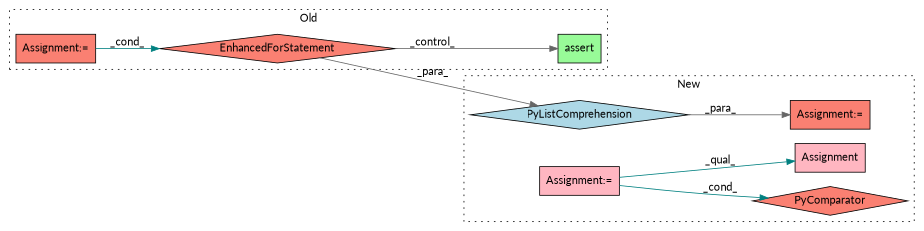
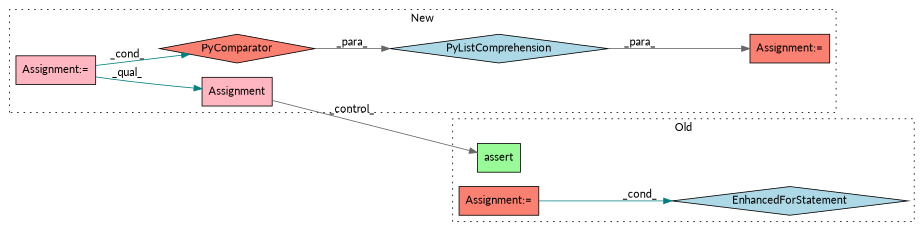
node "EnhancedForStatement": fillcolor salmon -> lightblue
edge "EnhancedForStatement" -> "assert": now "Assignment" -> "assert"
edge "EnhancedForStatement" -> "PyListComprehension": now "PyComparator" -> "PyListComprehension"
